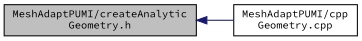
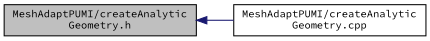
node "MeshAdaptPUMI/cpp Geometry.cpp": label "MeshAdaptPUMI/cpp Geometry.cpp" -> "MeshAdaptPUMI/createAnalytic Geometry.cpp"
